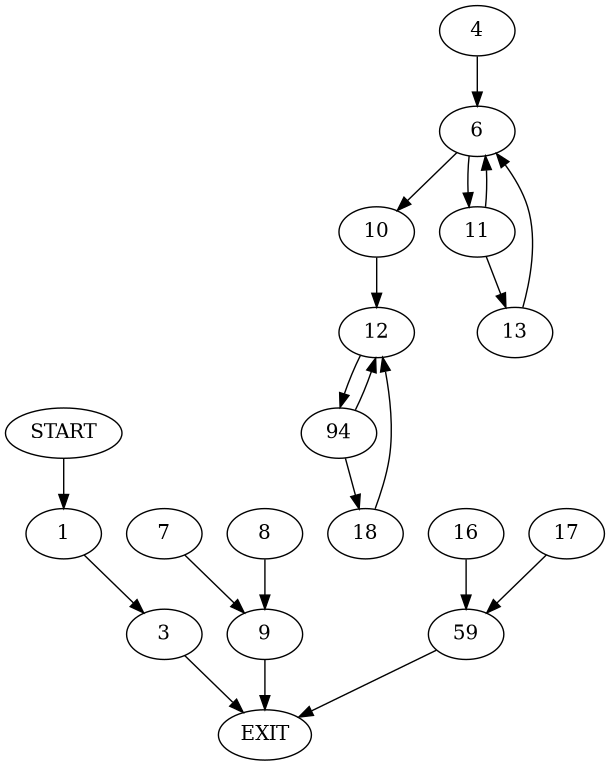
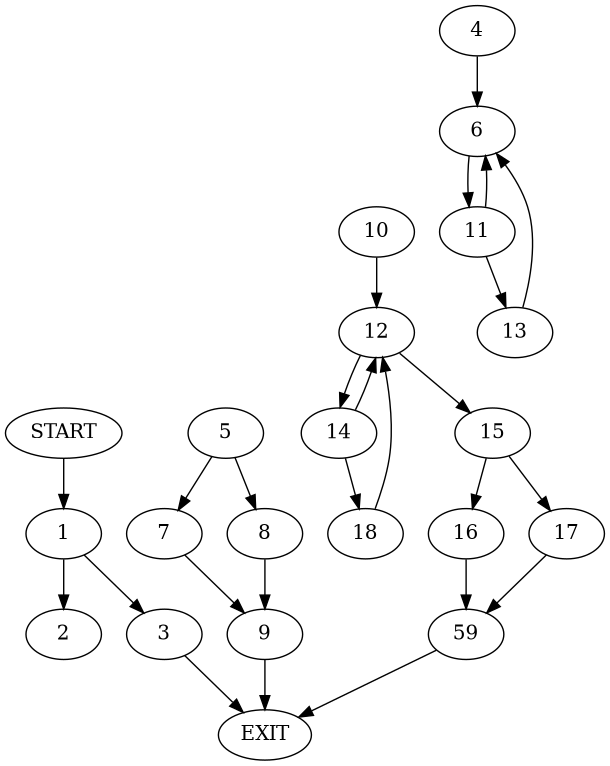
edge "6" -> "10": removed
node "5": added
node "94": label "94" -> "14"
node "15": added
node "2": added
